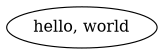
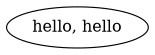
node "hello, world": label "hello, world" -> "hello, hello"
